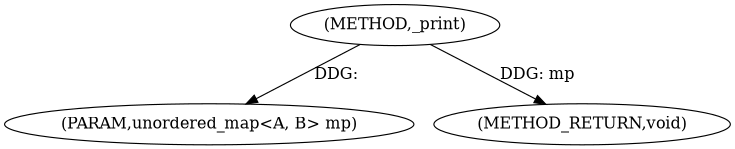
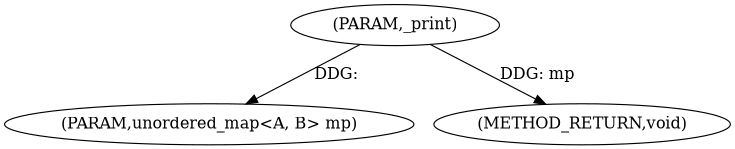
node "(METHOD,_print)": label "(METHOD,_print)" -> "(PARAM,_print)"
